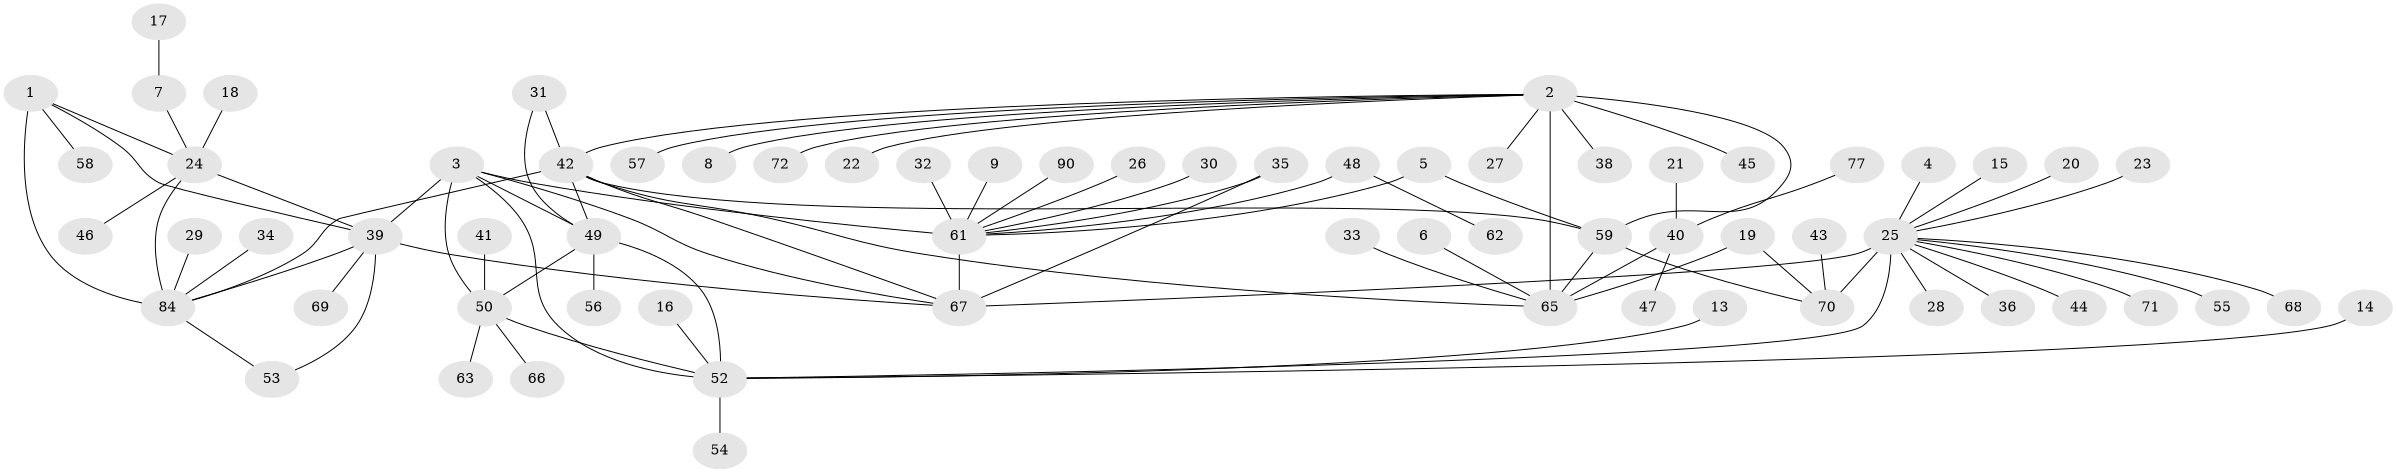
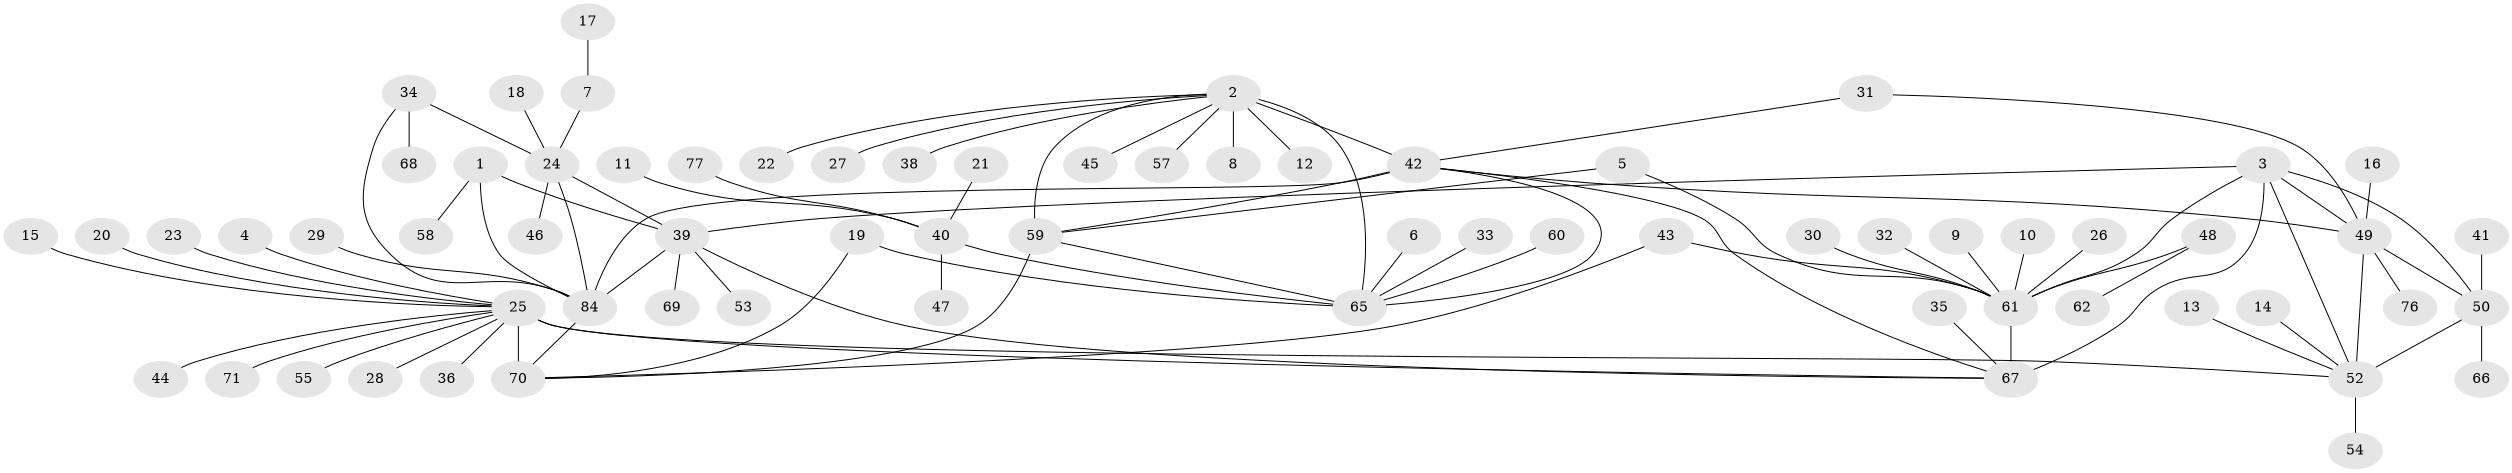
edge "1" -- "24": now "34" -- "24"
node "11": added
node "72": label "72" -> "12"
node "90": label "90" -> "10"
edge "35" -- "61": now "43" -- "61"
node "60": added
edge "25" -- "68": now "34" -- "68"
node "56": label "56" -> "76"
edge "84" -- "53": now "84" -- "70"
edge "16" -- "52": now "16" -- "49"
node "63": removed
